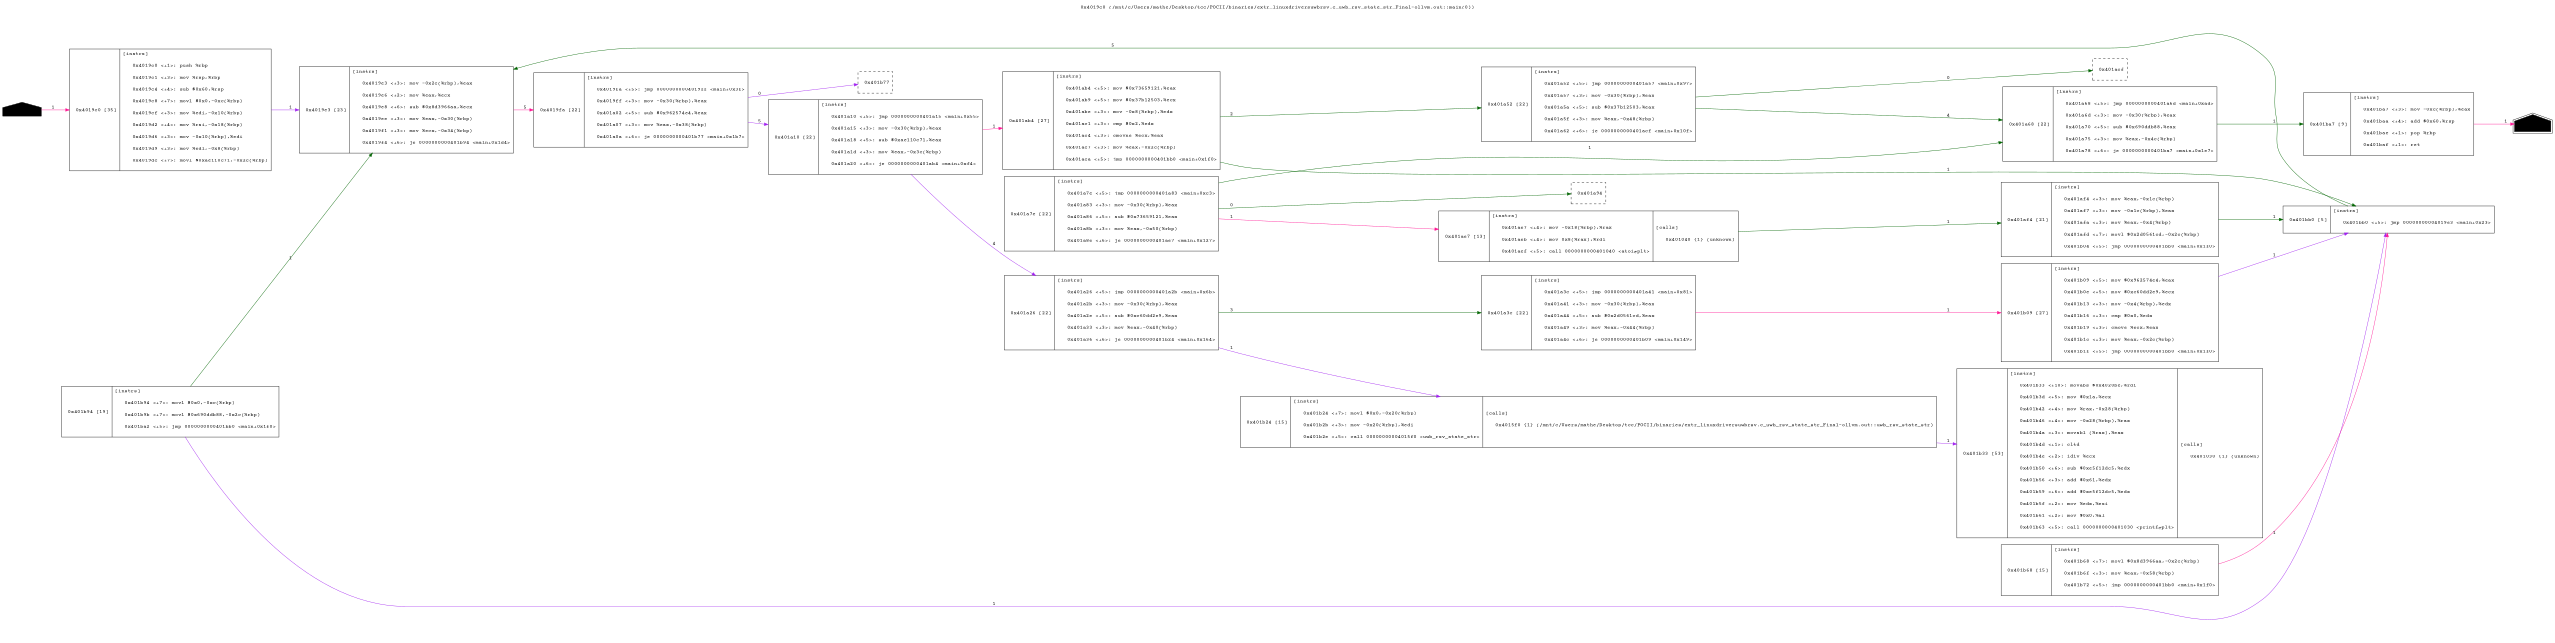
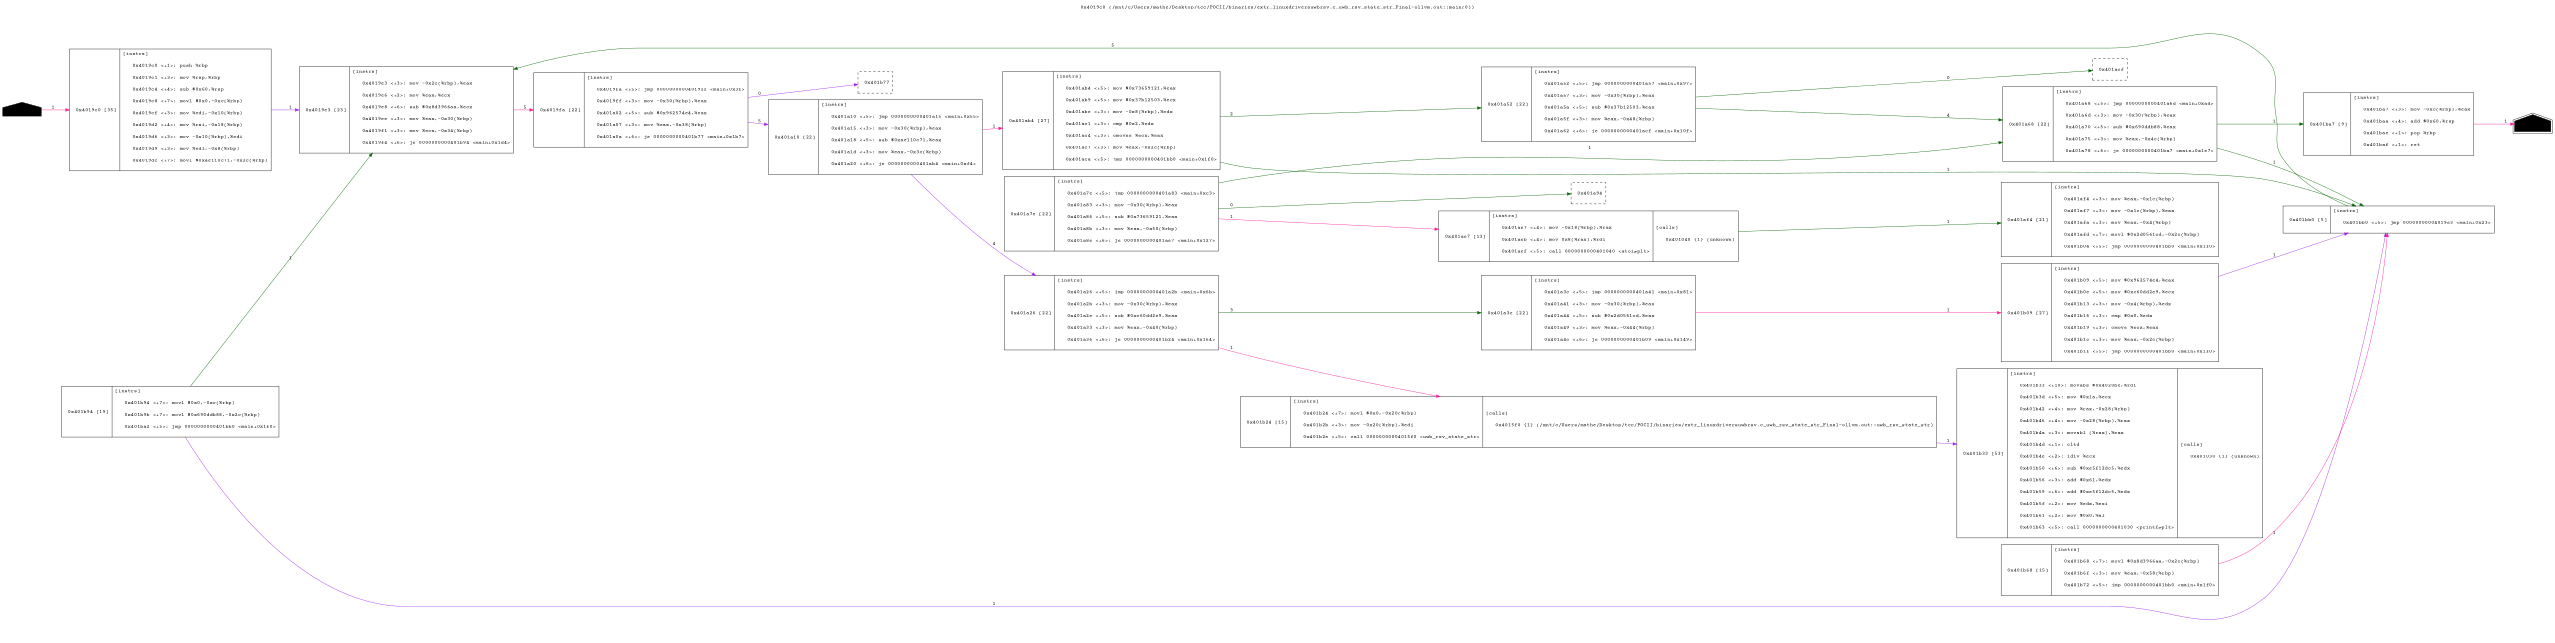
edge "0x401af4 [21]" -> "0x401bb0 [5]": now "0x401a68 [22]" -> "0x401bb0 [5]"
edge "0x401a26 [22]" -> "0x401b24 [15]": color purple -> deeppink
